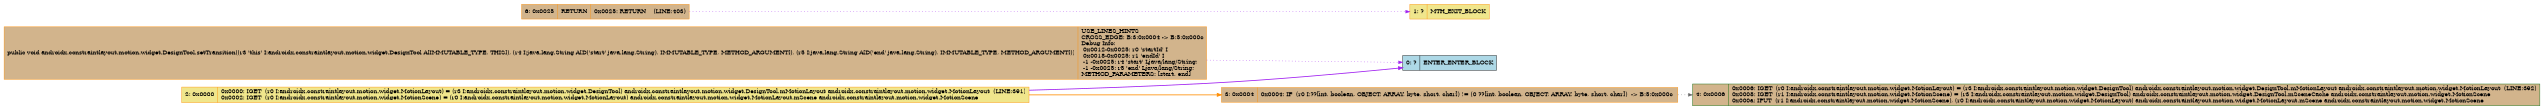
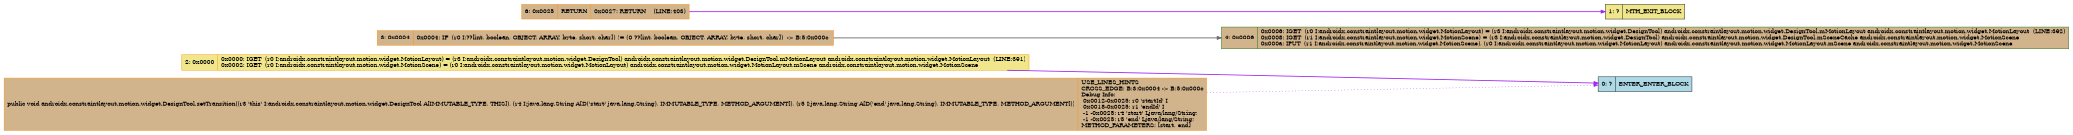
node "6: 0x0025": text "0x0025: RETURN    (LINE:403)" -> "0x0027: RETURN    (LINE:403)"
edge "6: 0x0025" -> "1: ?": style dotted -> bold
node "1: ?": color darkorange -> black
edge "2: 0x0000" -> "3: 0x0004": removed
edge "3: 0x0004" -> "4: 0x0006": style dotted -> bold
